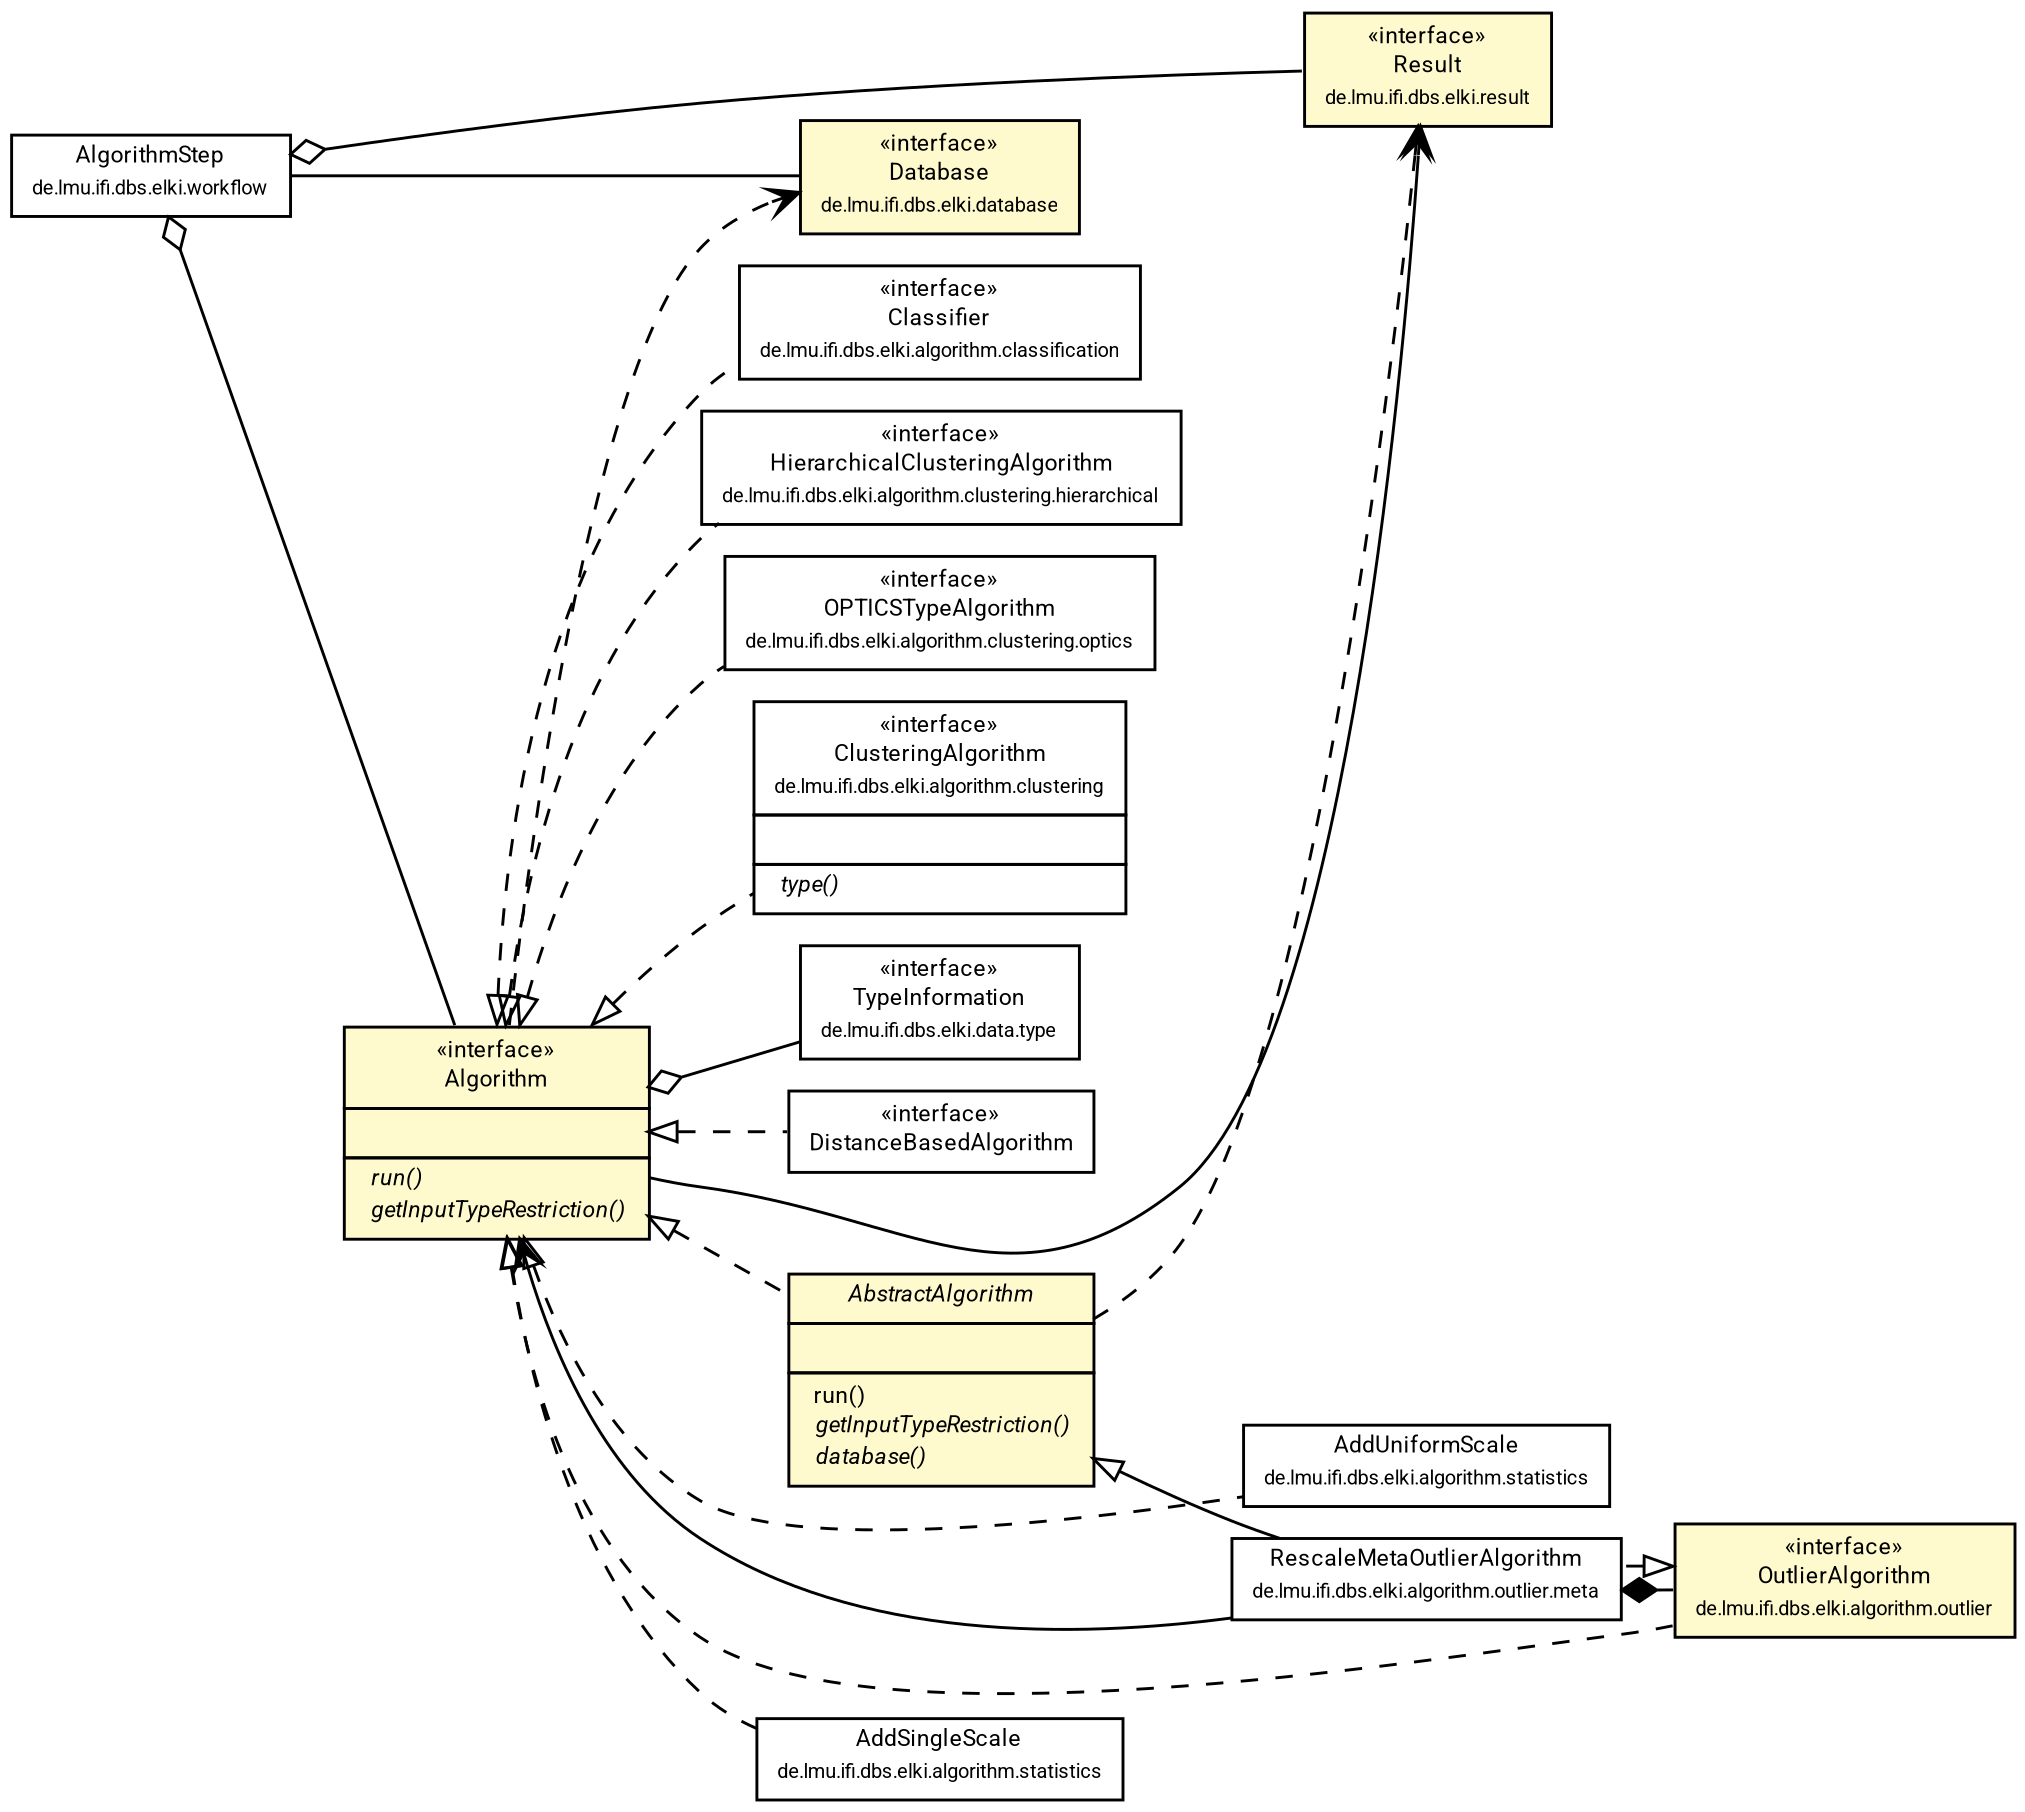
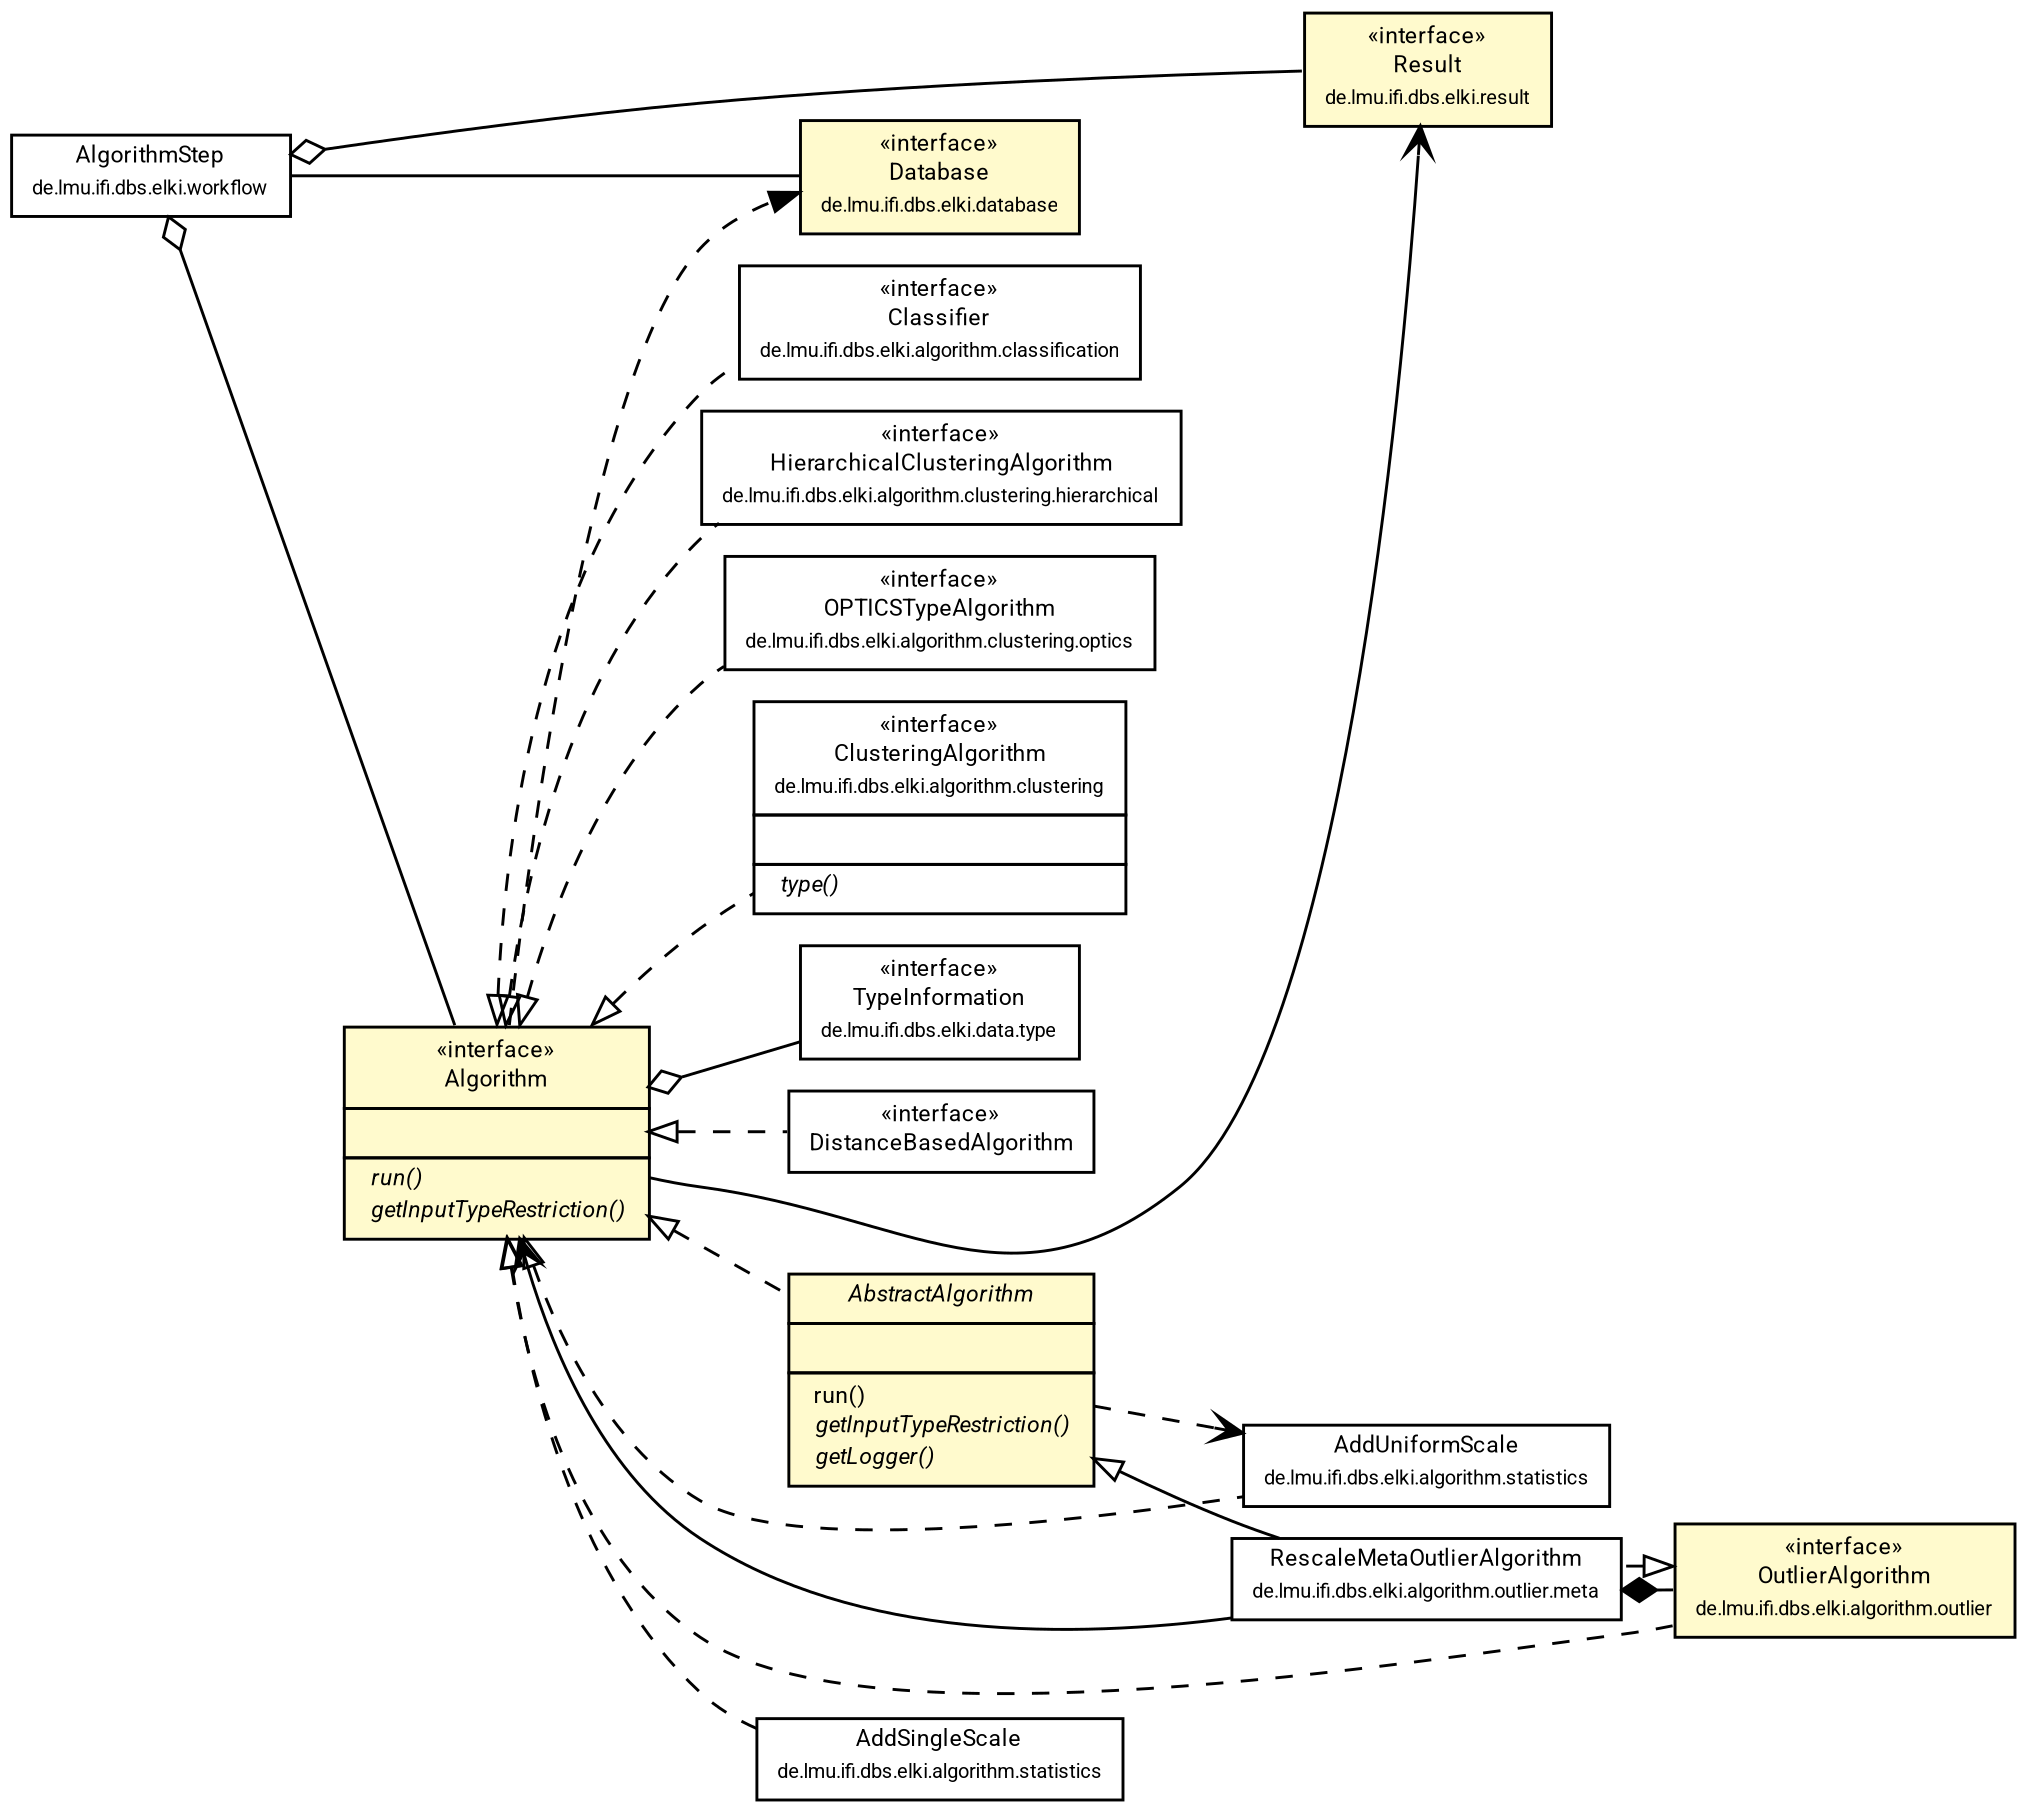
edge "Algorithm" -> "Database": arrowhead open -> normal
edge "AbstractAlgorithm" -> "Result": now "AbstractAlgorithm" -> "AddUniformScale"
node "AbstractAlgorithm": text "database()" -> "getLogger()"
